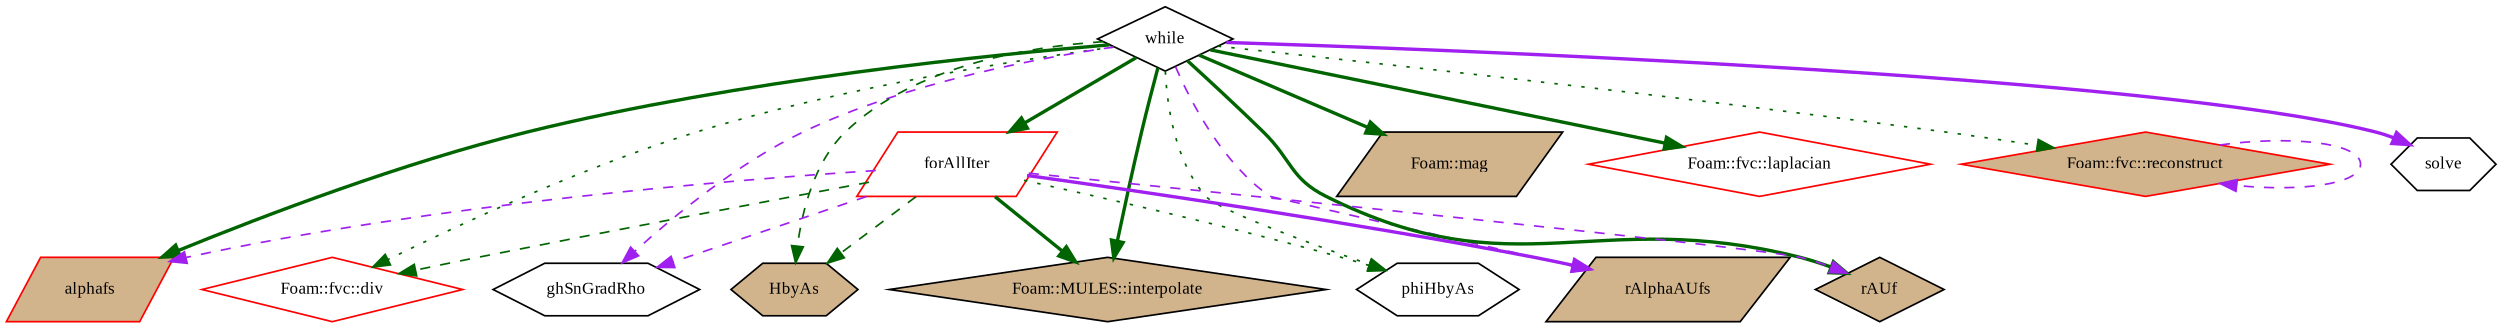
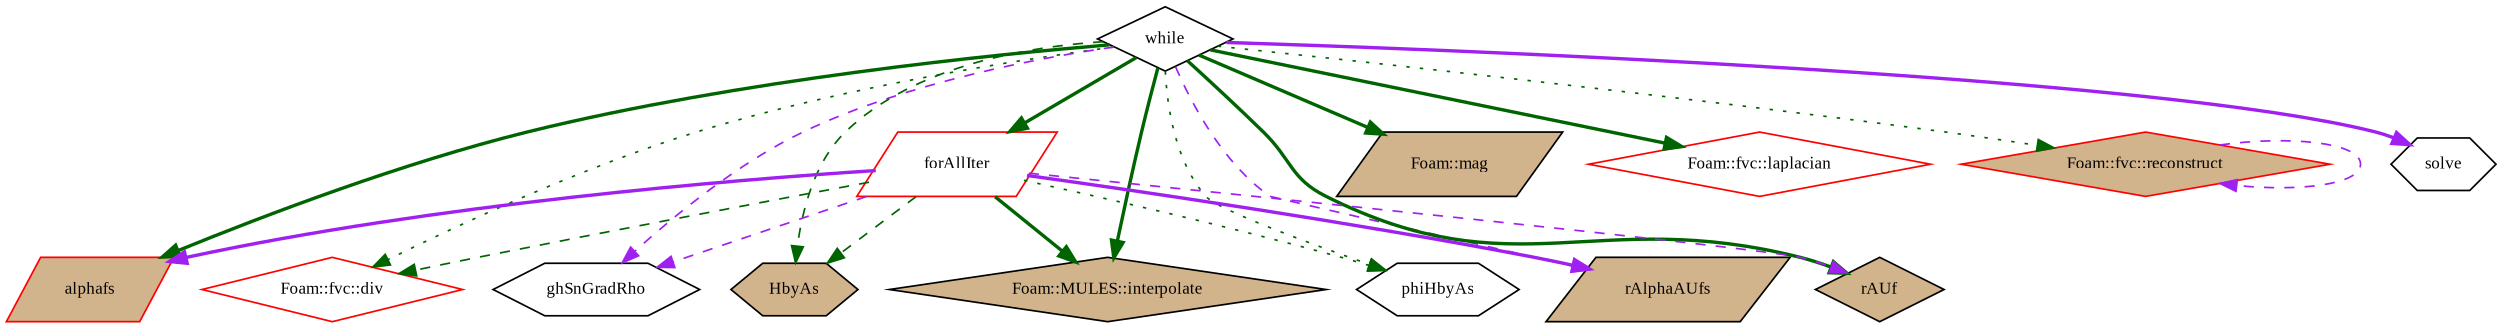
edge "forAllIter" -> "alphafs": style dashed -> bold
